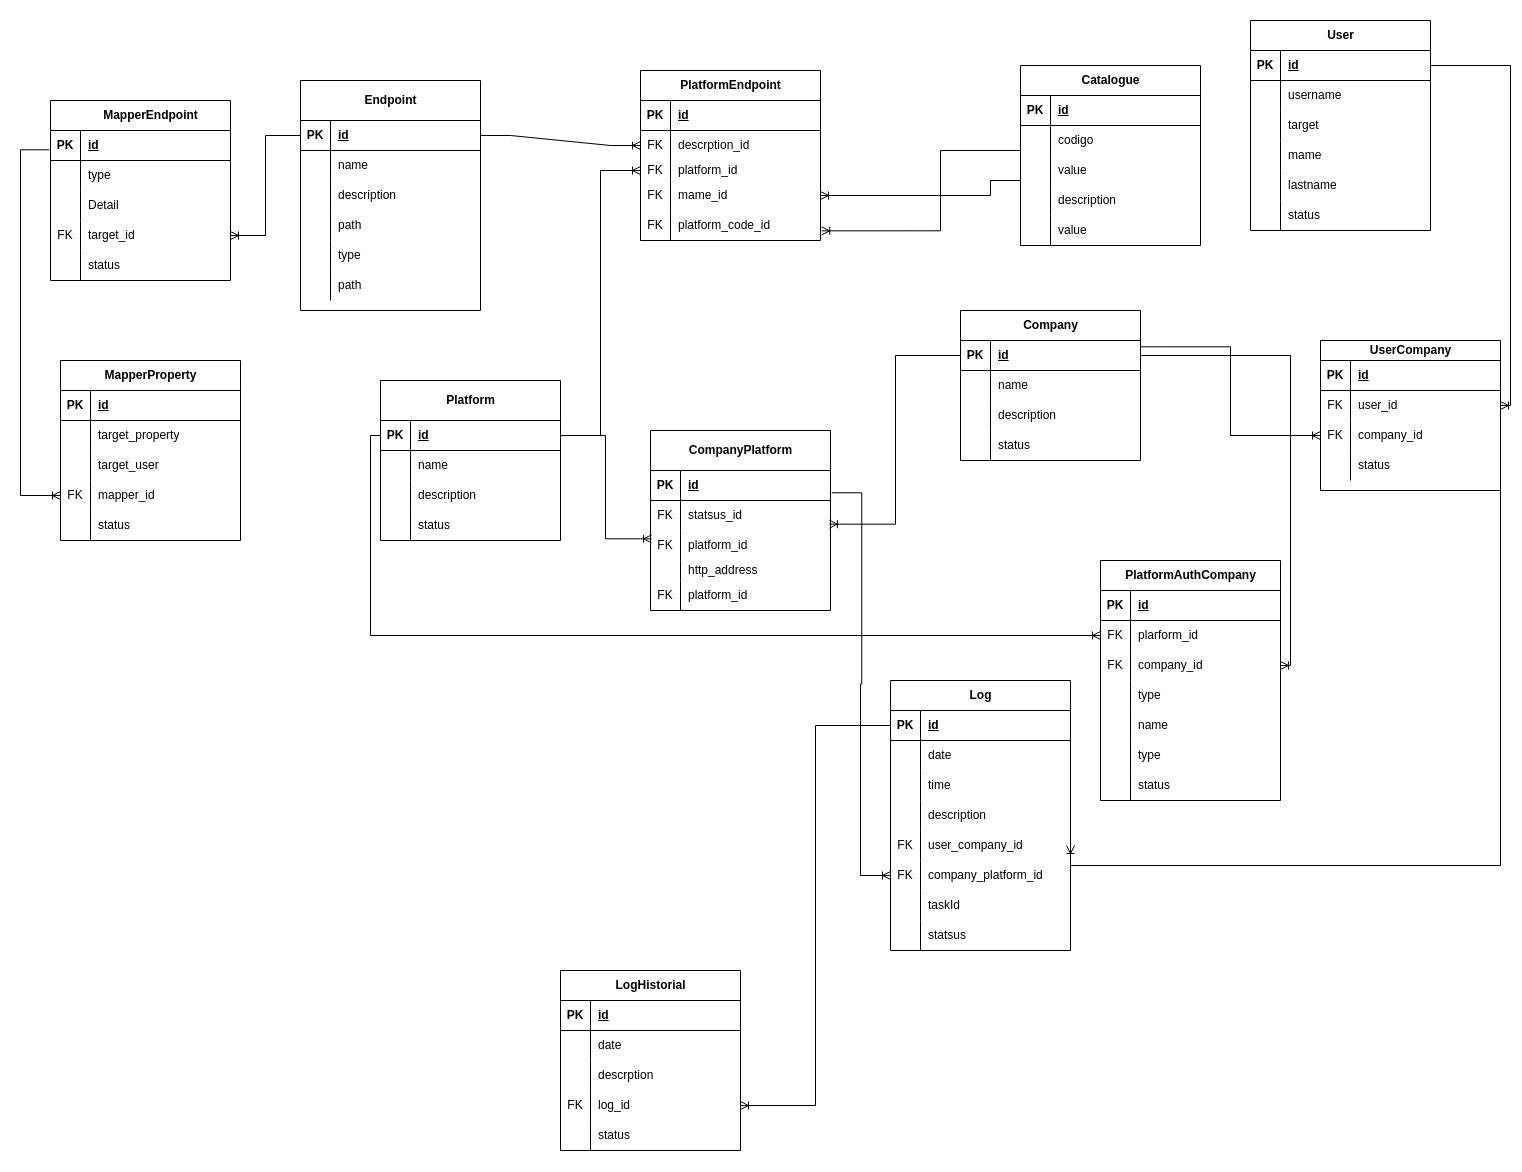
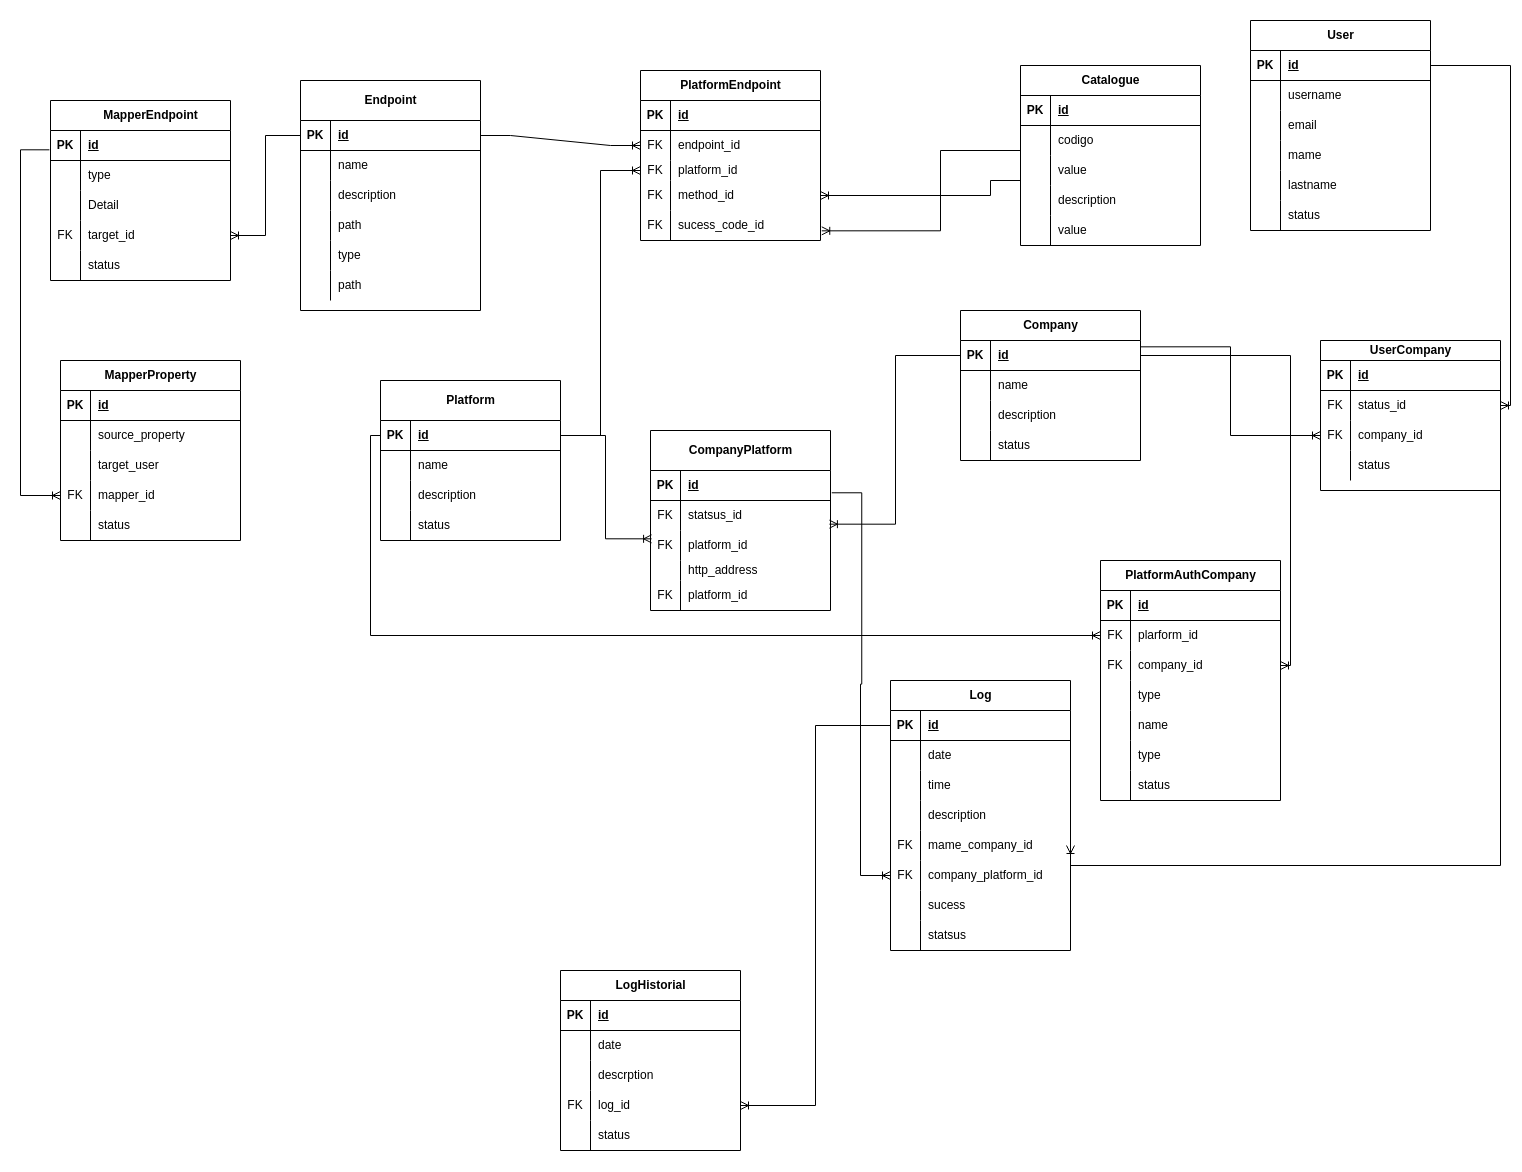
node "target": label "target" -> "email"
node "descrption_id": label "descrption_id" -> "endpoint_id"
node "mame_id": label "mame_id" -> "method_id"
node "platform_code_id": label "platform_code_id" -> "sucess_code_id"
node "user_id": label "user_id" -> "status_id"
node "target_property": label "target_property" -> "source_property"
node "user_company_id": label "user_company_id" -> "mame_company_id"
node "taskId": label "taskId" -> "sucess"
